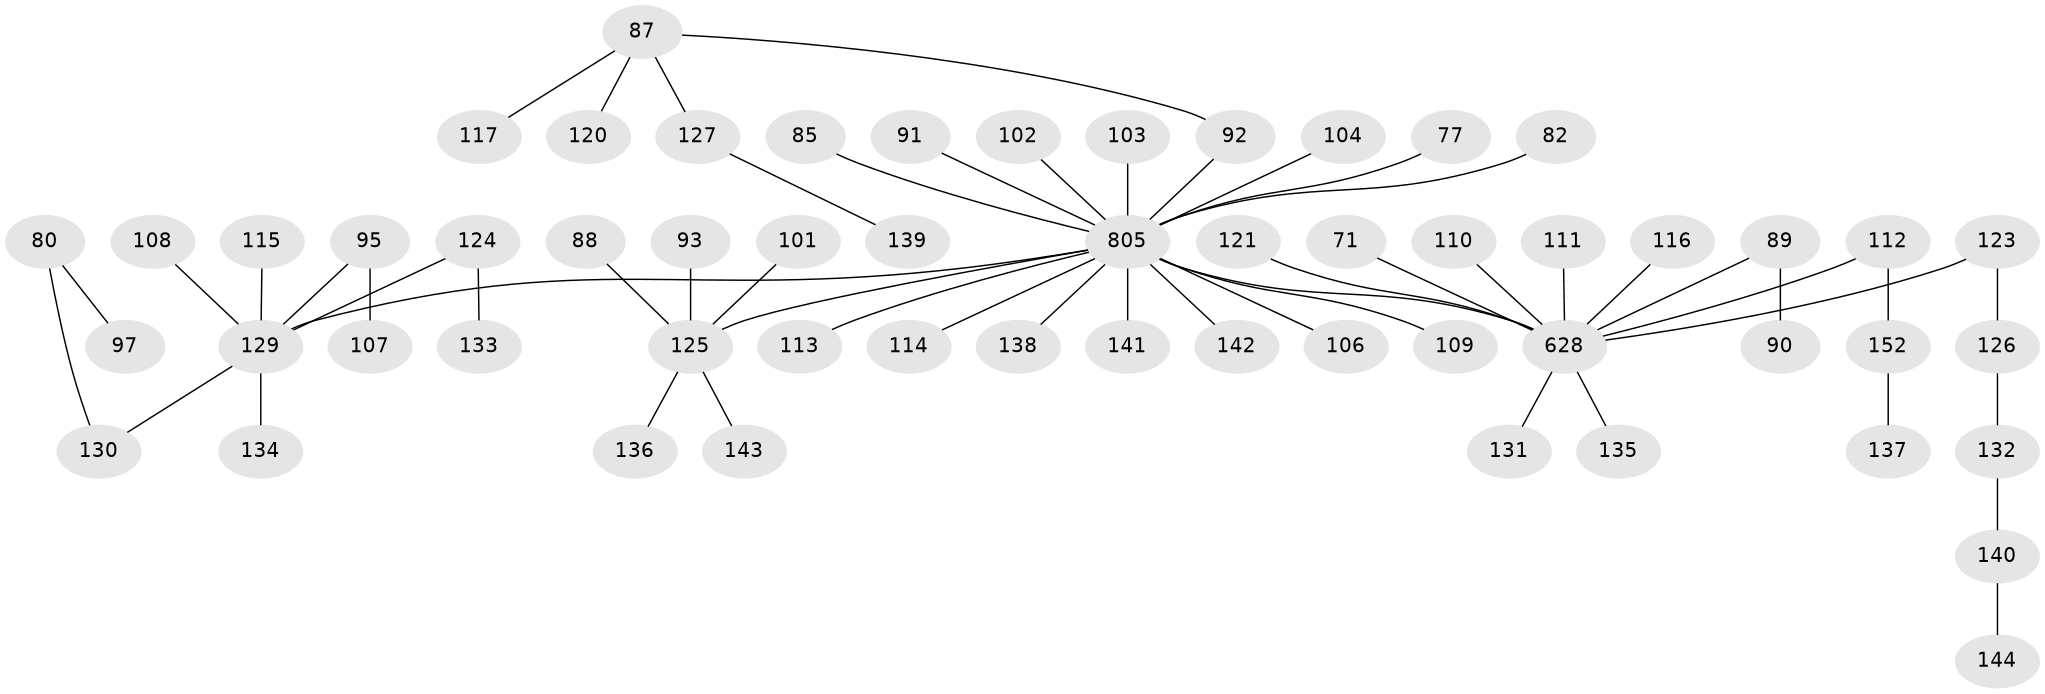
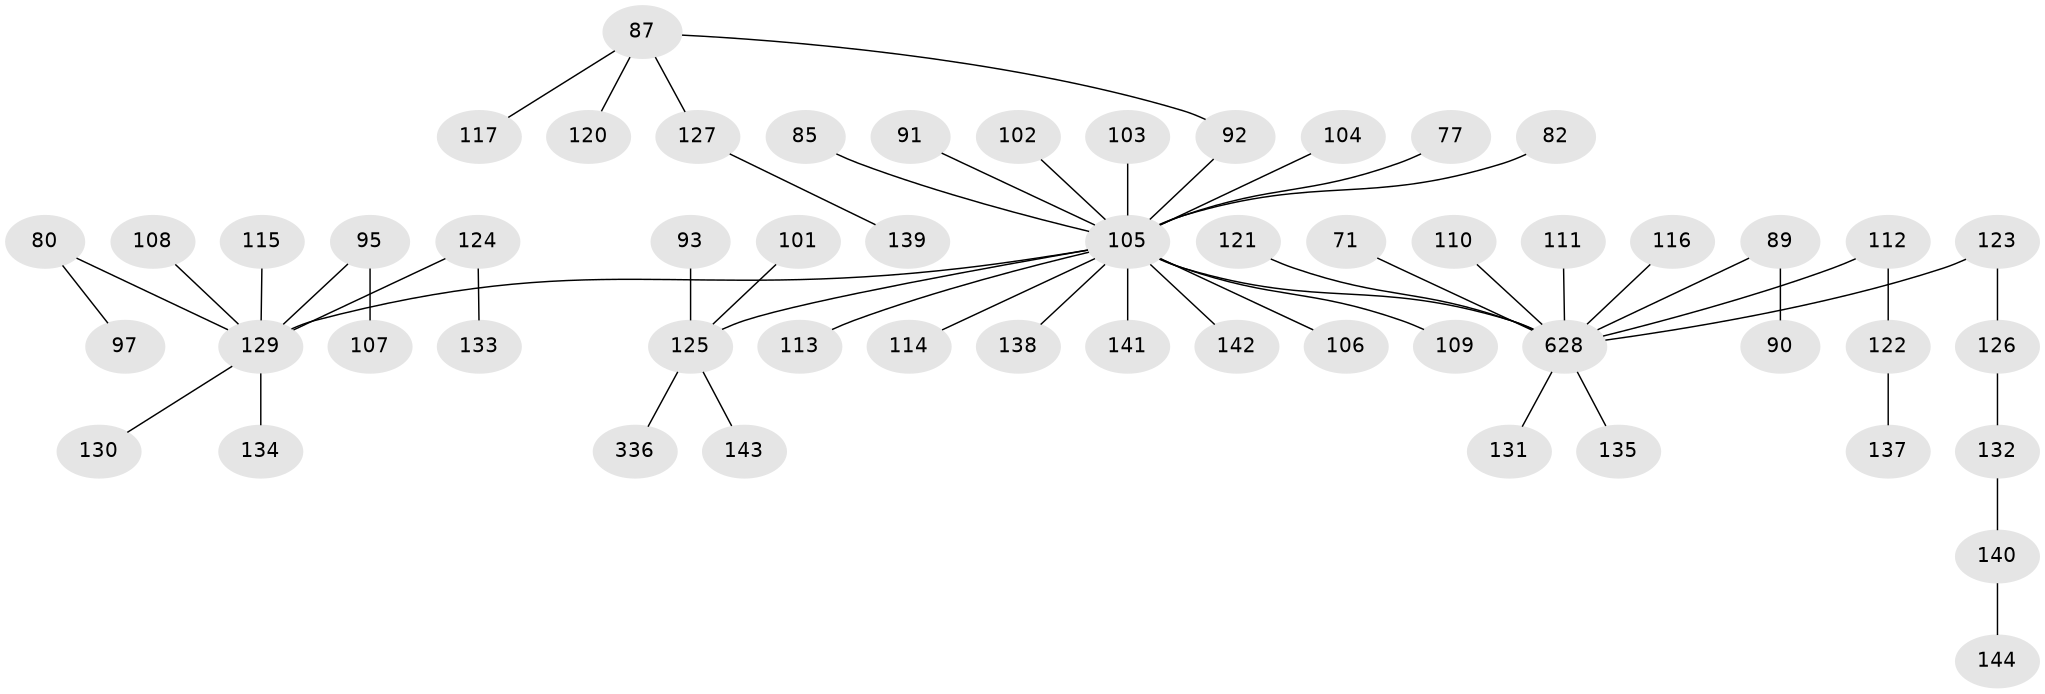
node "88": removed
node "805": label "805" -> "105"
node "152": label "152" -> "122"
edge "80" -- "130": now "80" -- "129"
node "136": label "136" -> "336"
